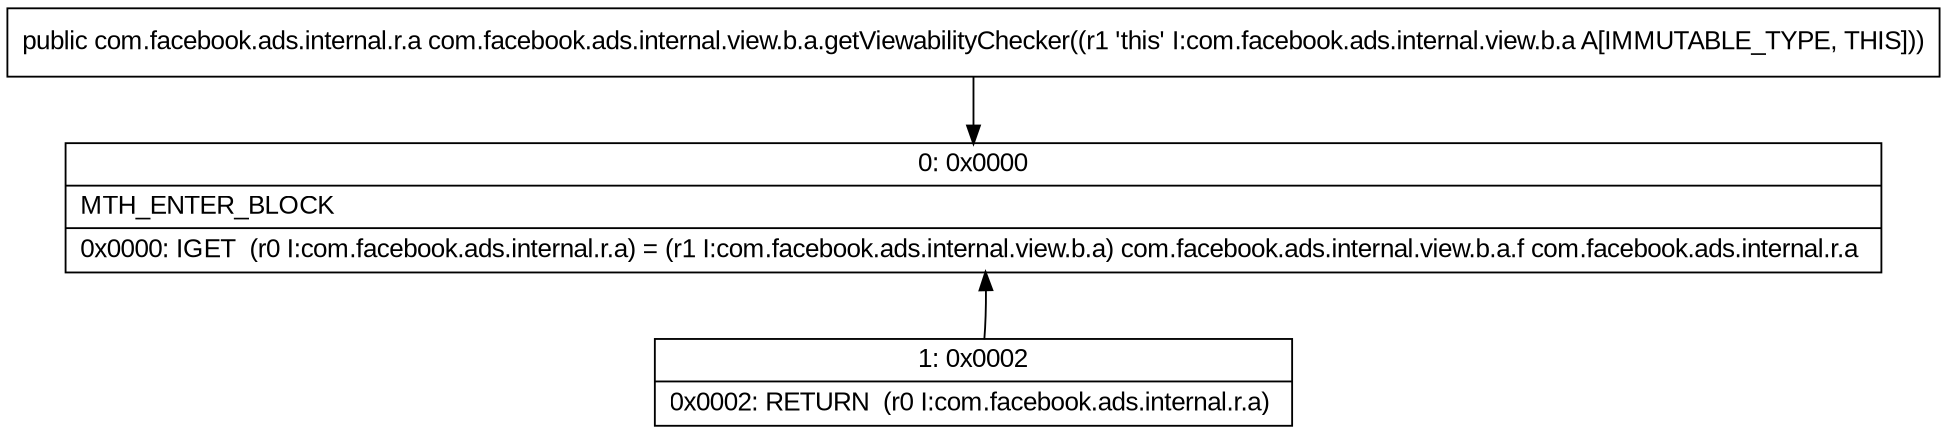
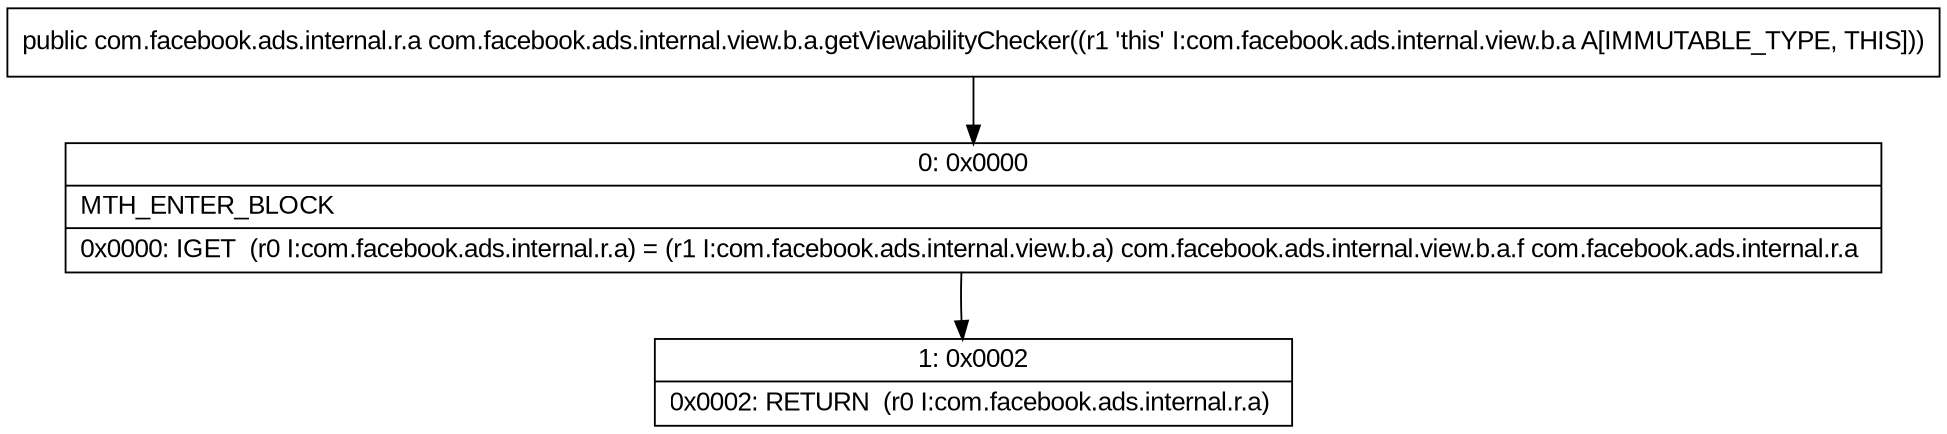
edge "1: 0x0002" -> "0: 0x0000": reversed
